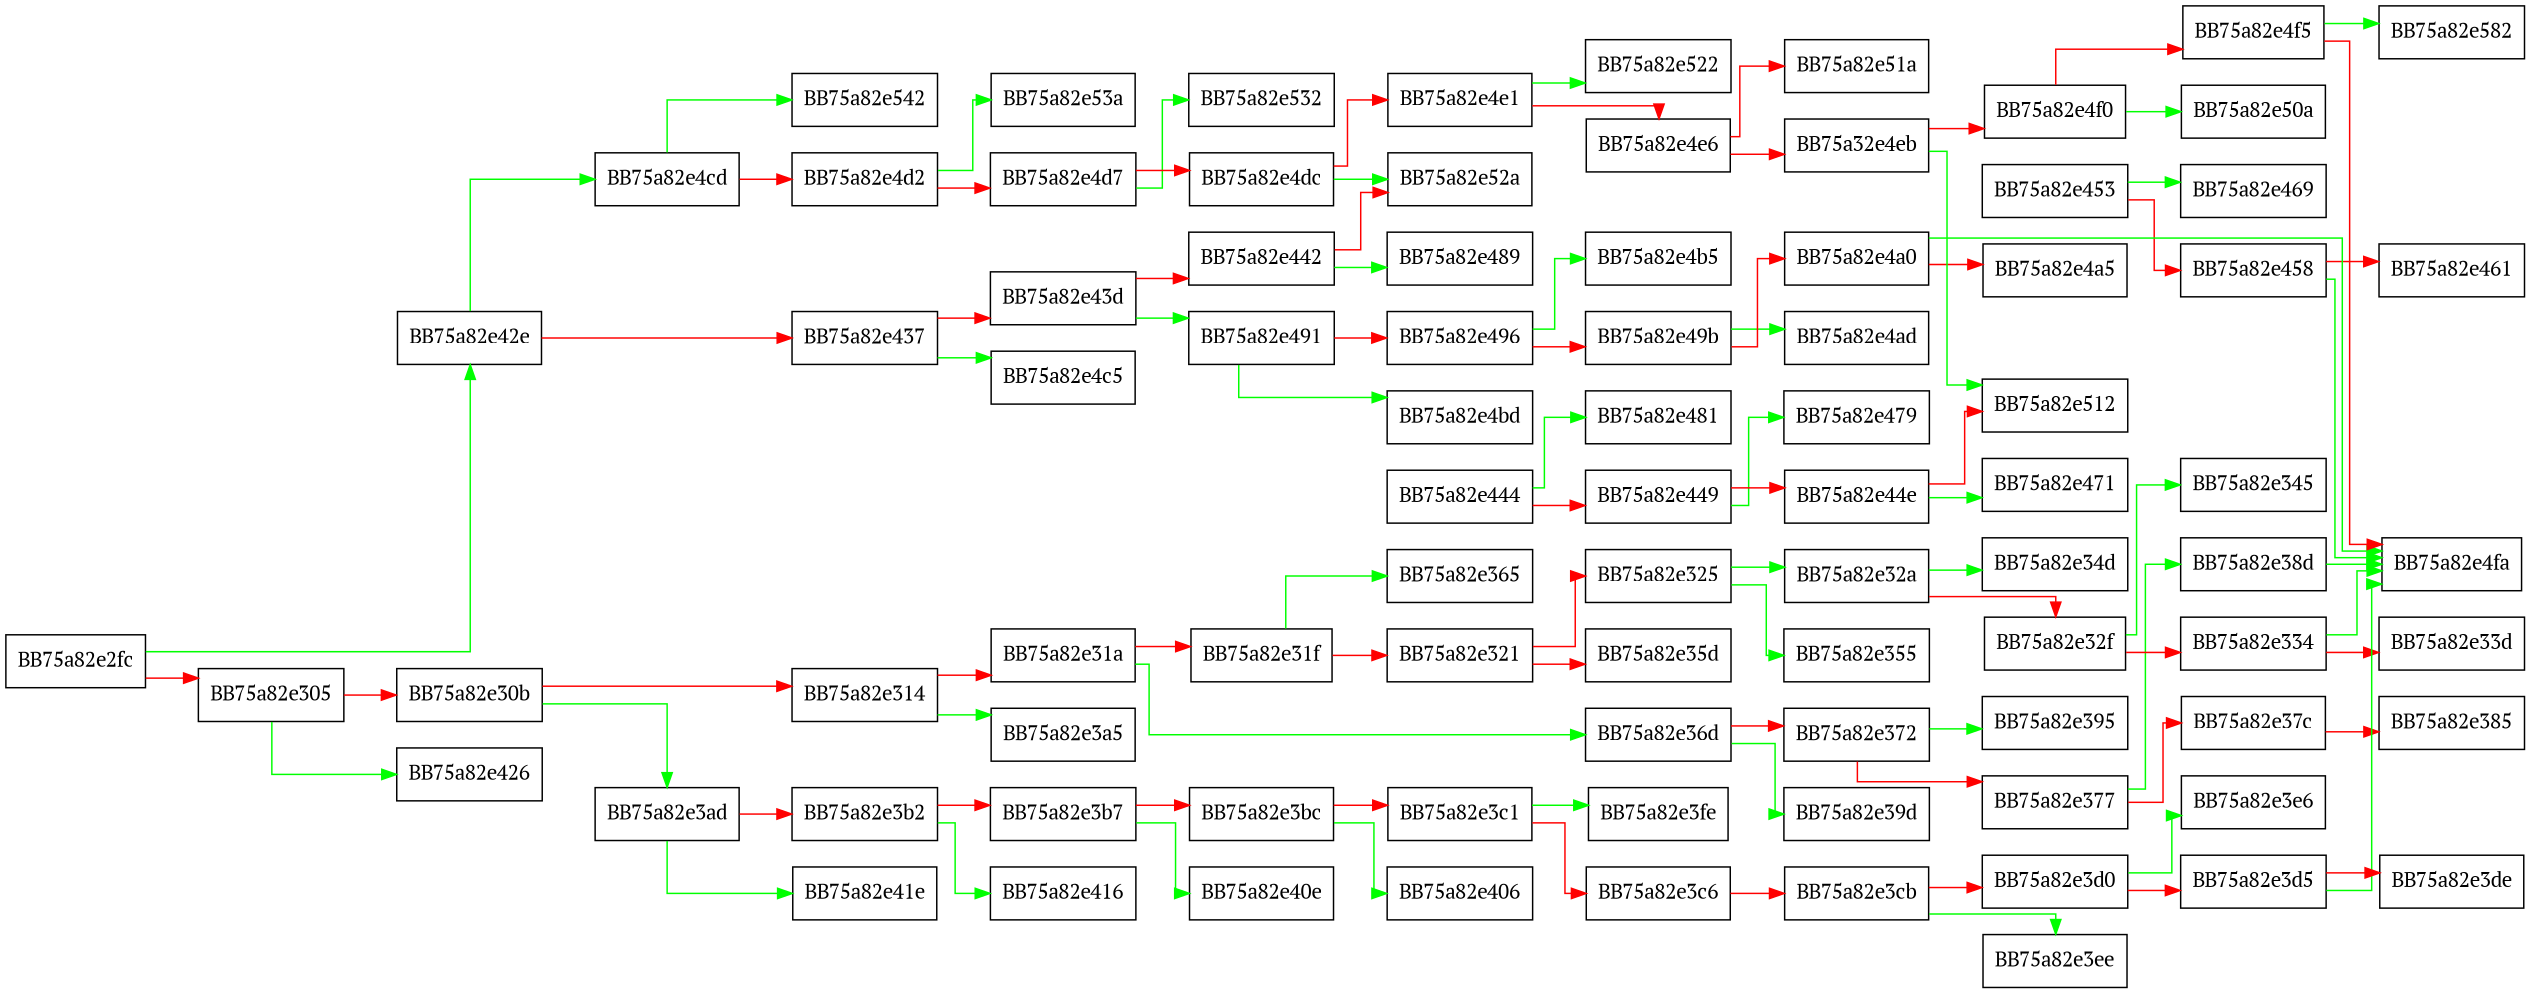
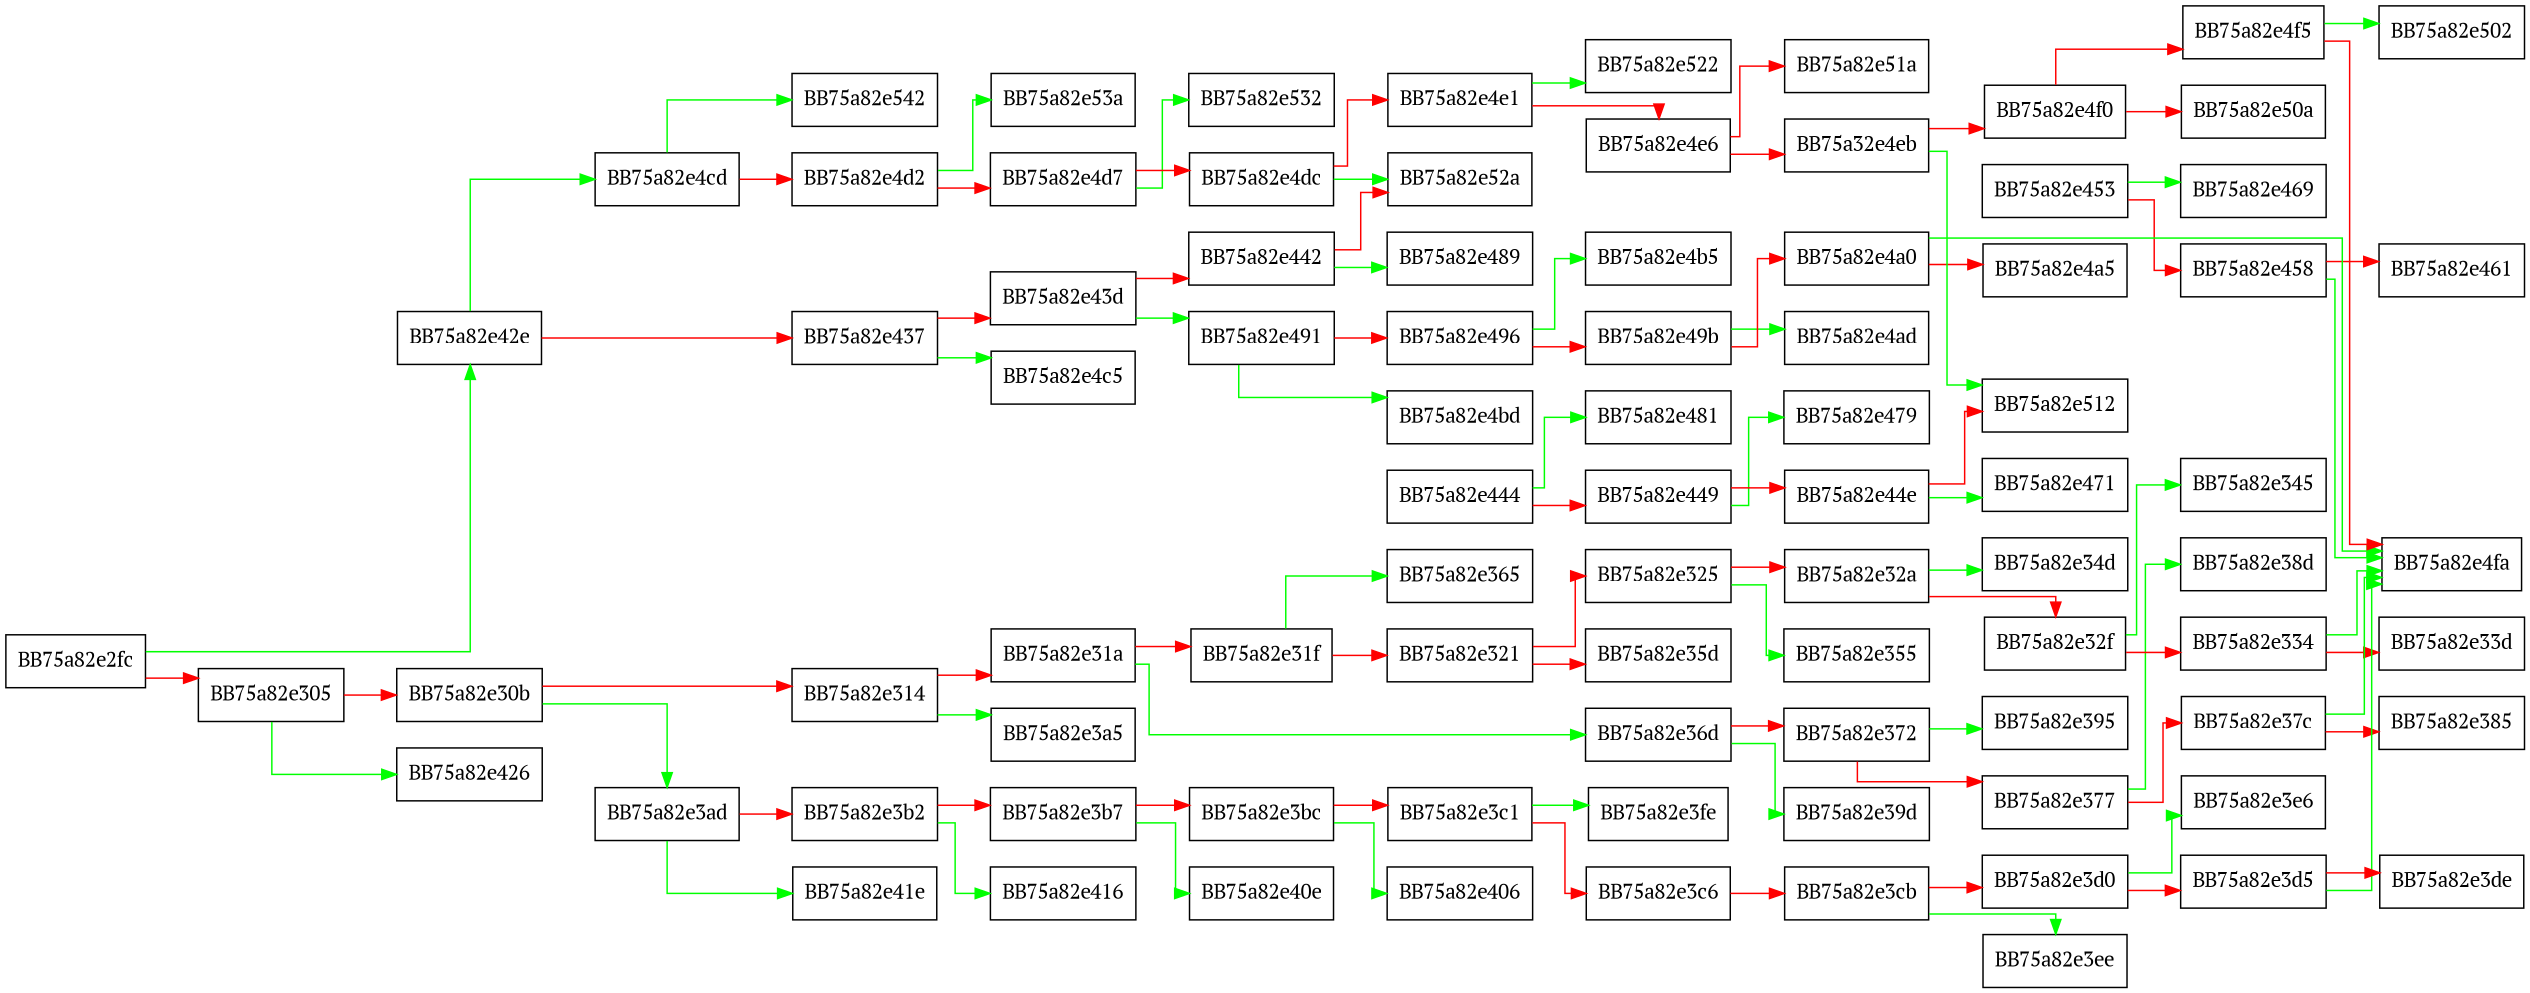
node "BB75a82e582": label "BB75a82e582" -> "BB75a82e502"
edge "BB75a82e4f0" -> "BB75a82e50a": color green -> red
edge "BB75a82e38d" -> "BB75a82e4fa": now "BB75a82e37c" -> "BB75a82e4fa"
edge "BB75a82e325" -> "BB75a82e32a": color green -> red
